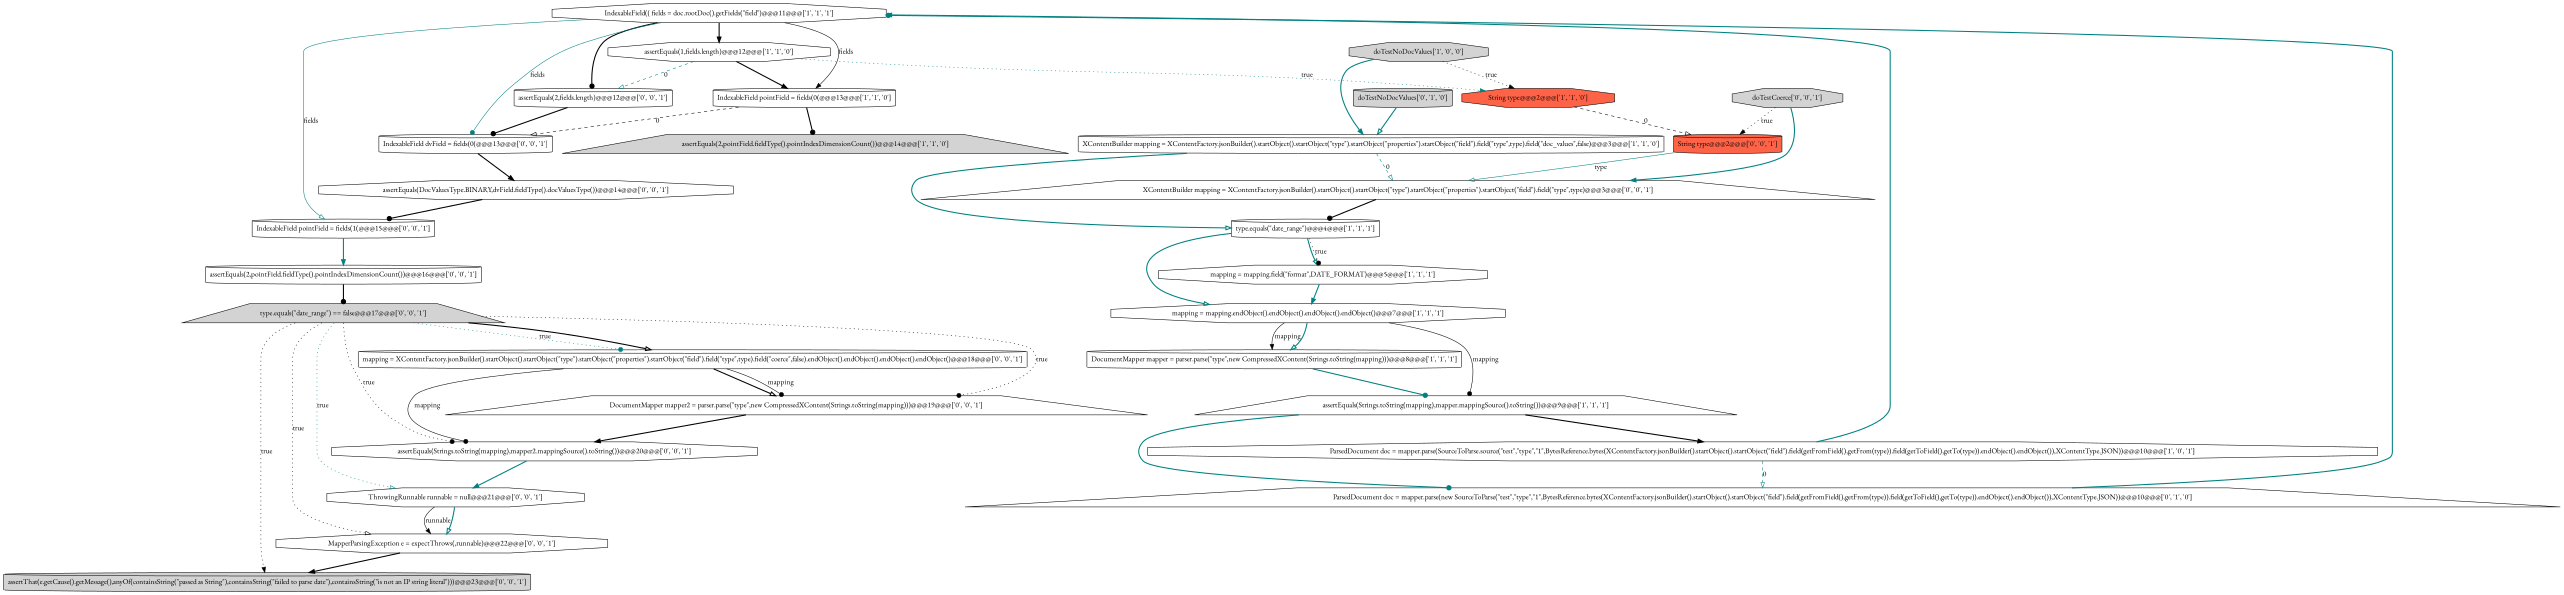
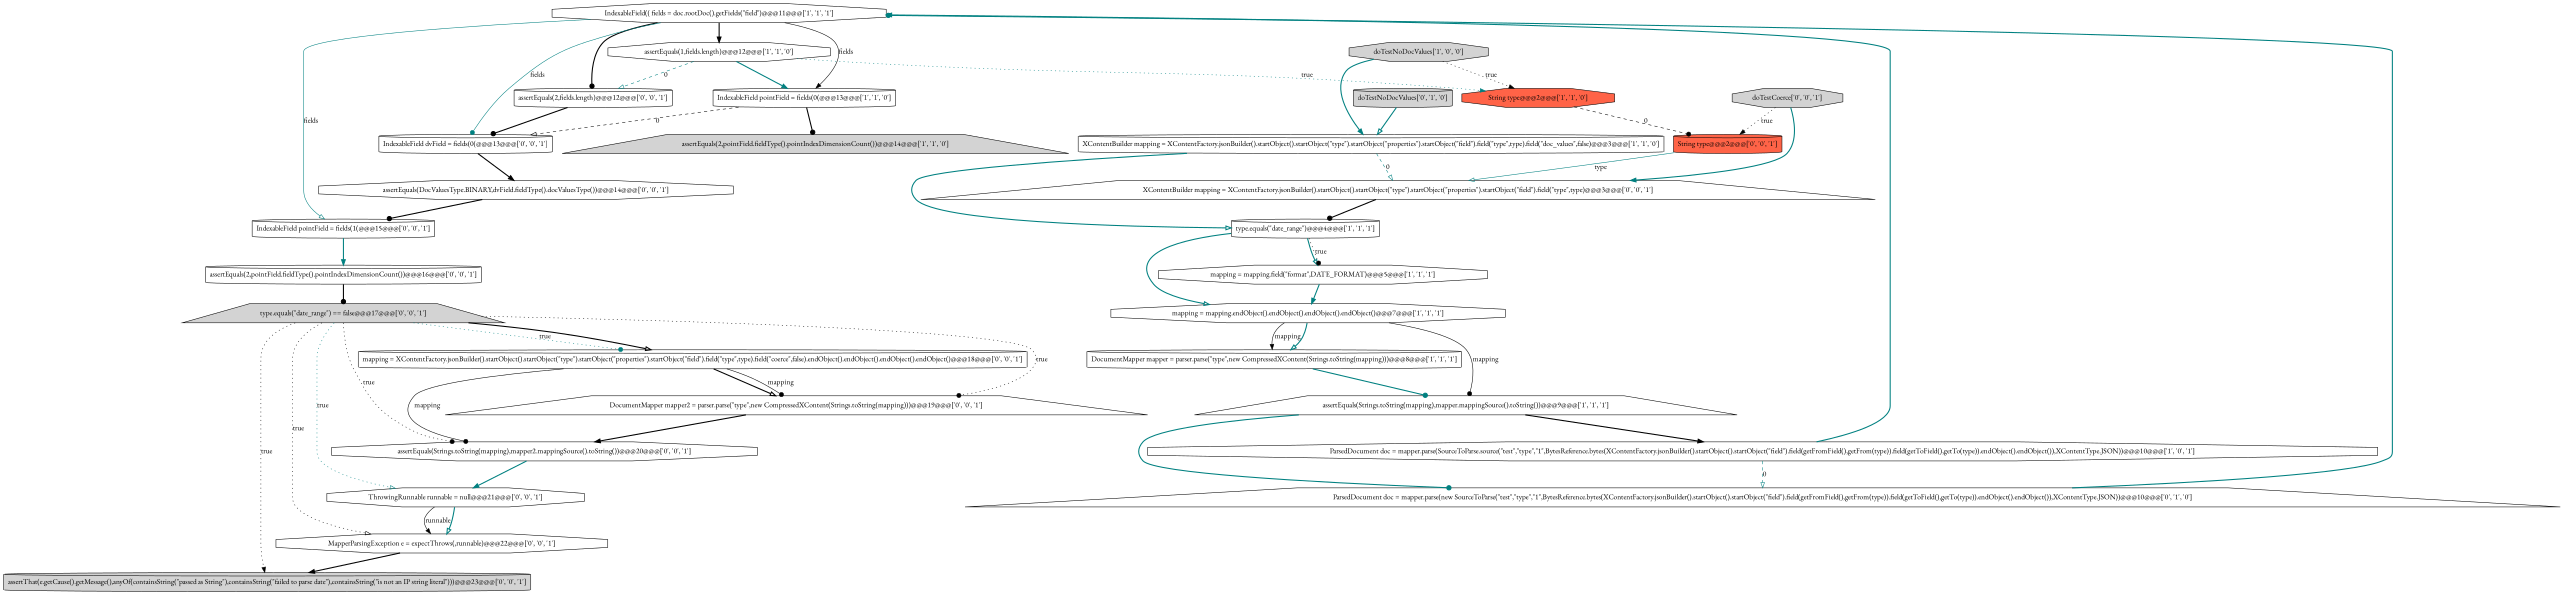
edge "assertEquals(1,fields.length)@@@12@@@['1', '1', '0']" -> "IndexableField pointField = fields(0(@@@13@@@['1', '1', '0']": color black -> teal
edge "String type@@@2@@@['1', '1', '0']" -> "String type@@@2@@@['0', '0', '1']": arrowhead onormal -> dot
